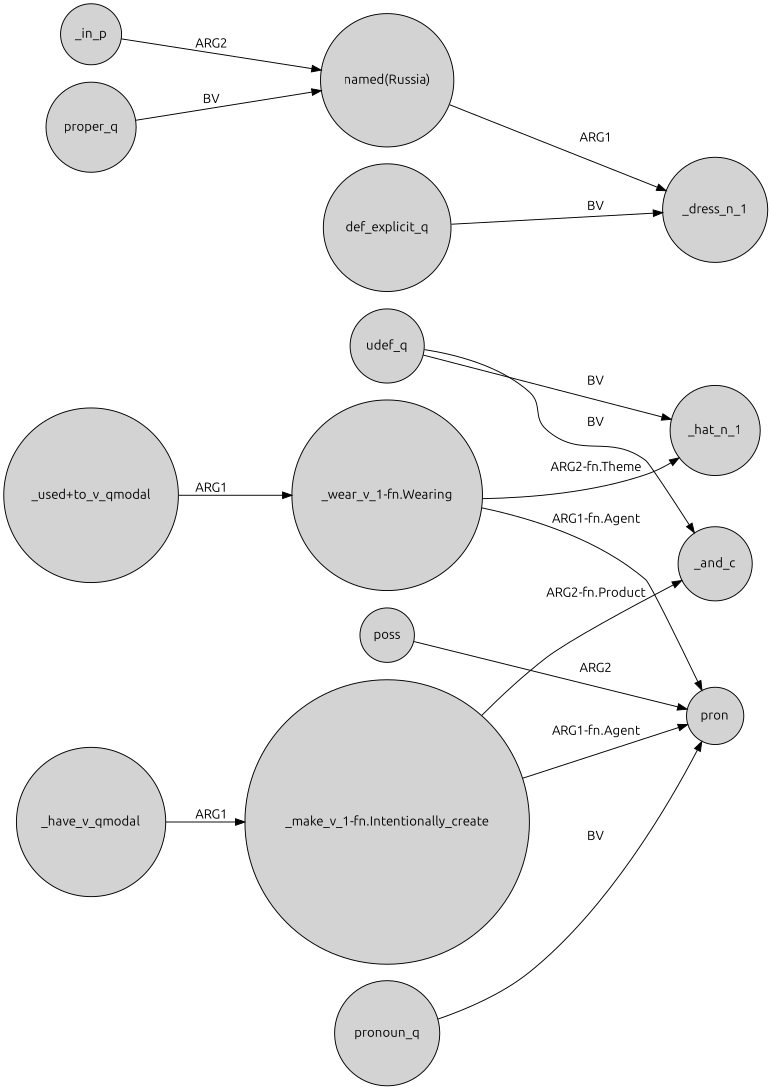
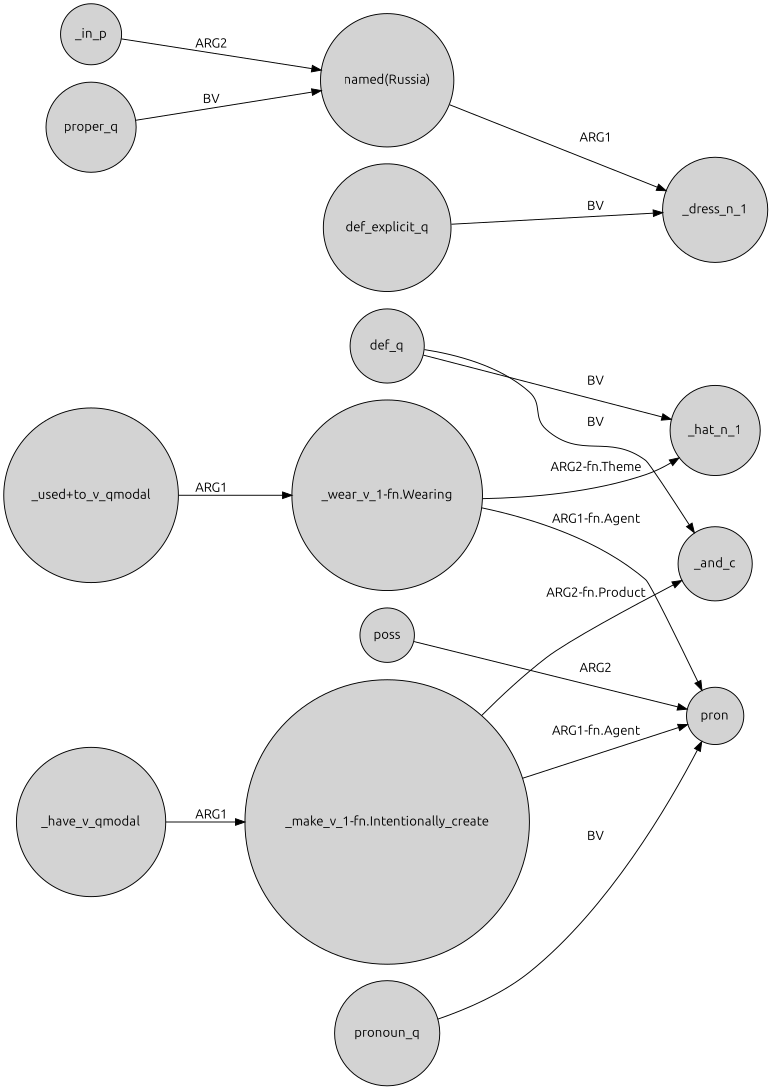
node "udef_q": label "udef_q" -> "def_q"
